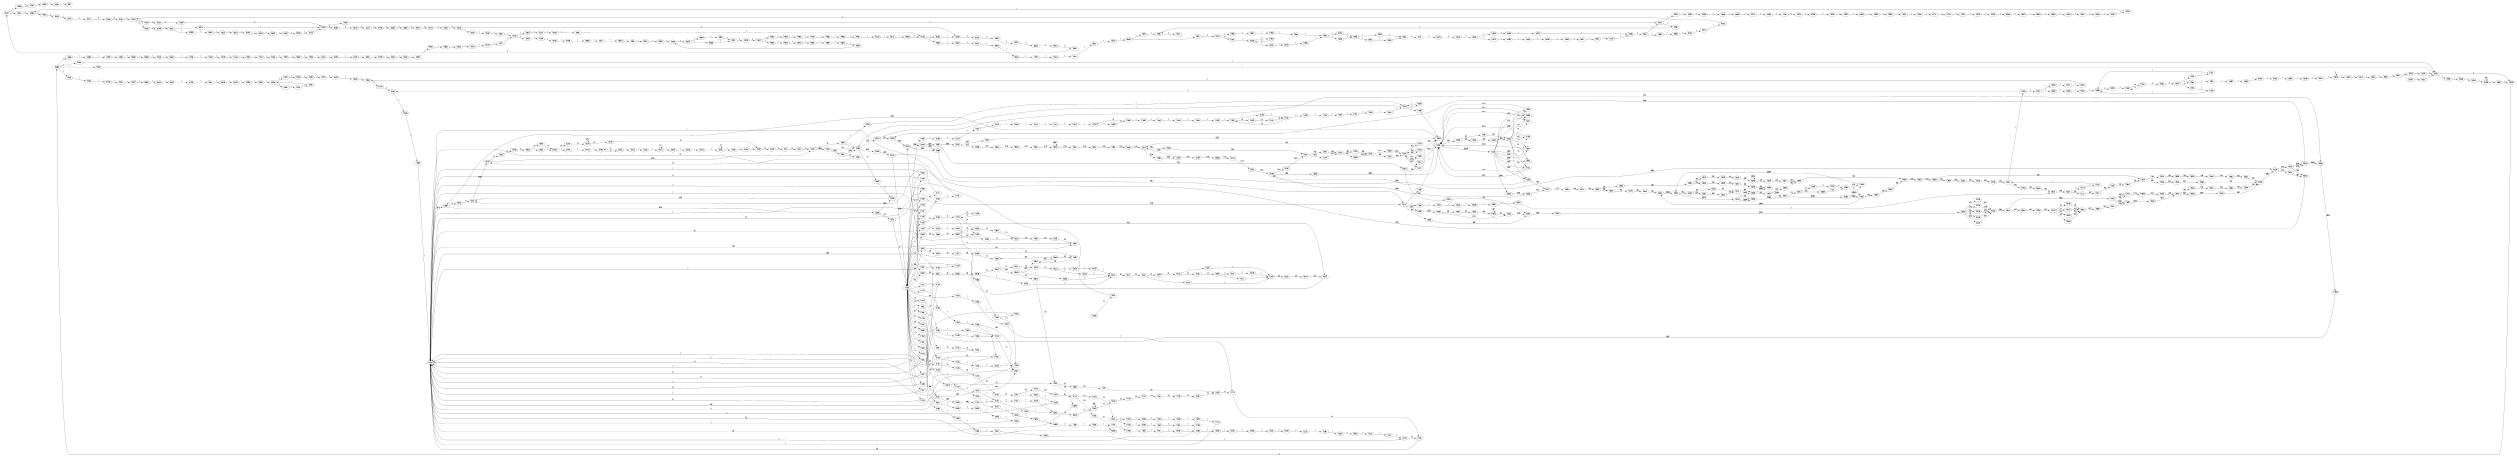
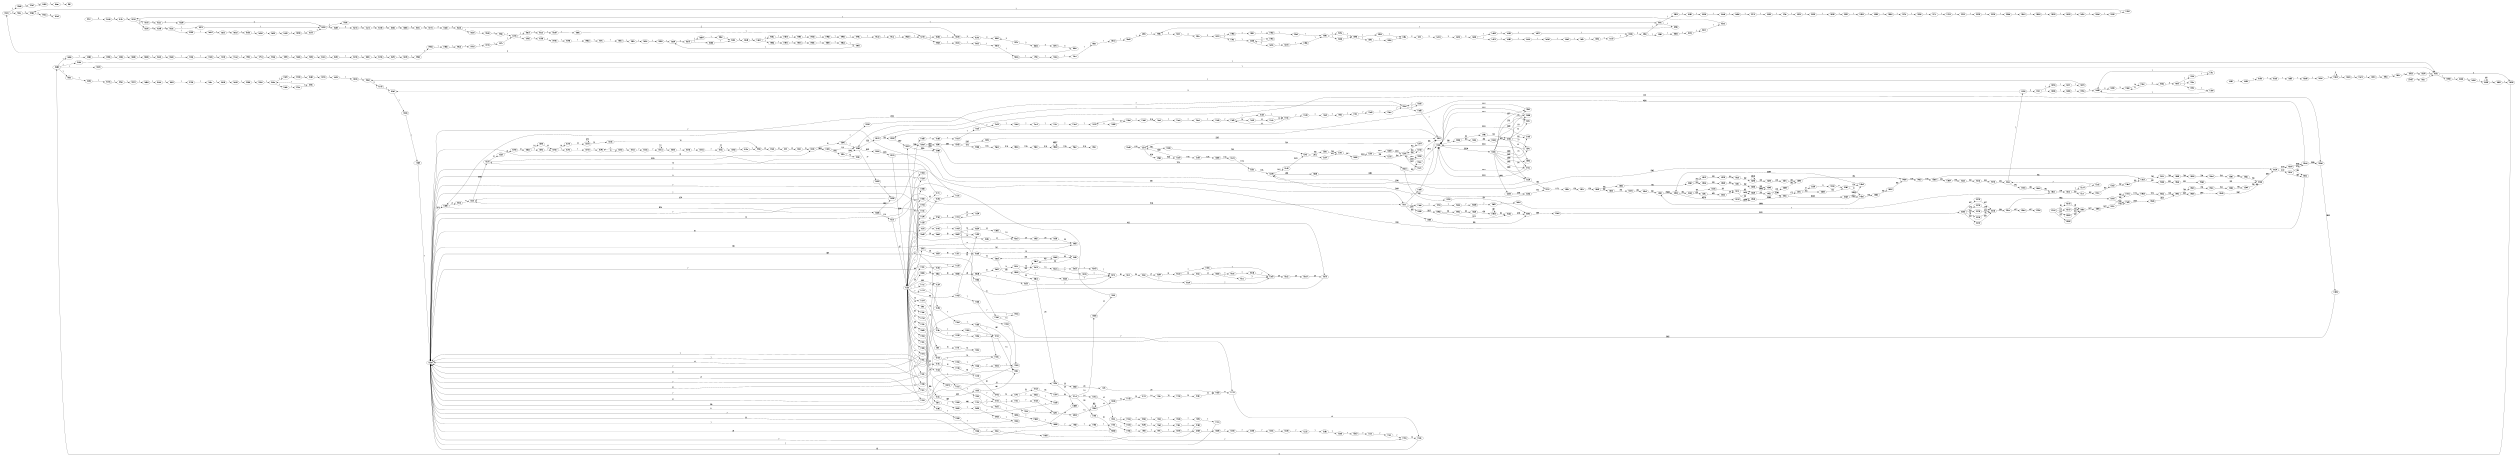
node "1b1c0": removed
edge "18ed0" -> "19f3c": now "1907c" -> "19f3c"
edge "1b260" -> "1870c": reversed
node "15ff4": removed
edge "11dd0" -> "11ec8": label "7" -> "1176"
node "124f4": removed
node "12700": removed
edge "107b8" -> "107e0": removed, label "1477"
edge "11574" -> "11420": now "11428" -> "11420"
edge "105dc" -> "10e80": now "105dc" -> "11204"
edge "117c4" -> "11808": added, label "14"
